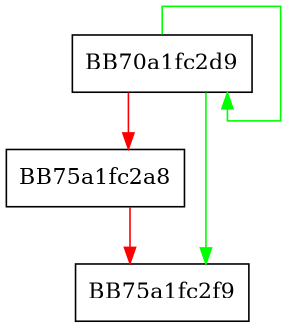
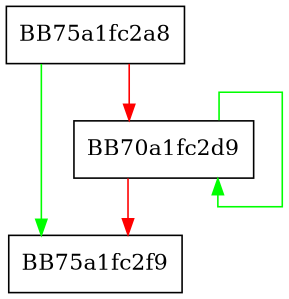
edge "BB70a1fc2d9" -> "BB75a1fc2a8": reversed
edge "BB70a1fc2d9" -> "BB75a1fc2f9": color green -> red
edge "BB75a1fc2a8" -> "BB75a1fc2f9": color red -> green
